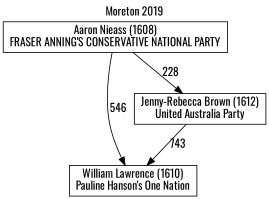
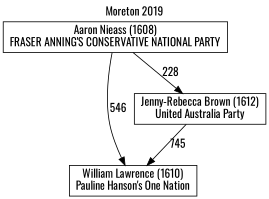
edge "Jenny-Rebecca Brown (1612) United Australia Party" -> "William Lawrence (1610) Pauline Hanson's One Nation": label "743" -> "745"
